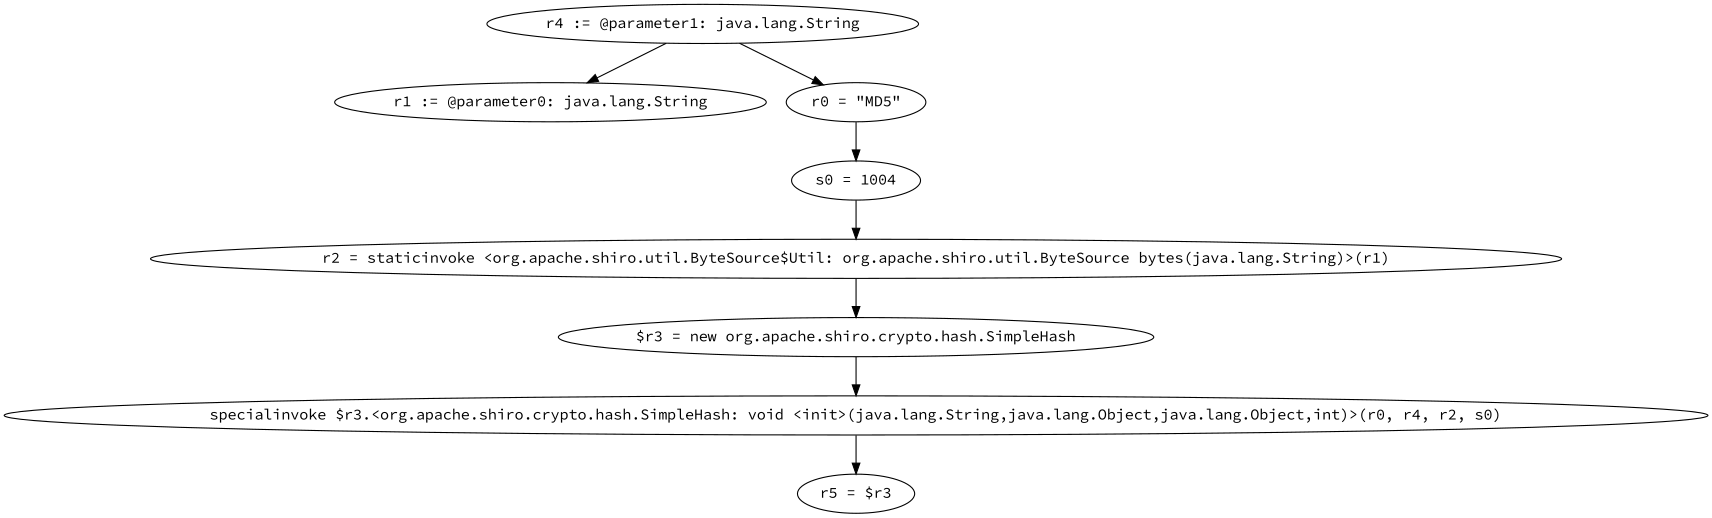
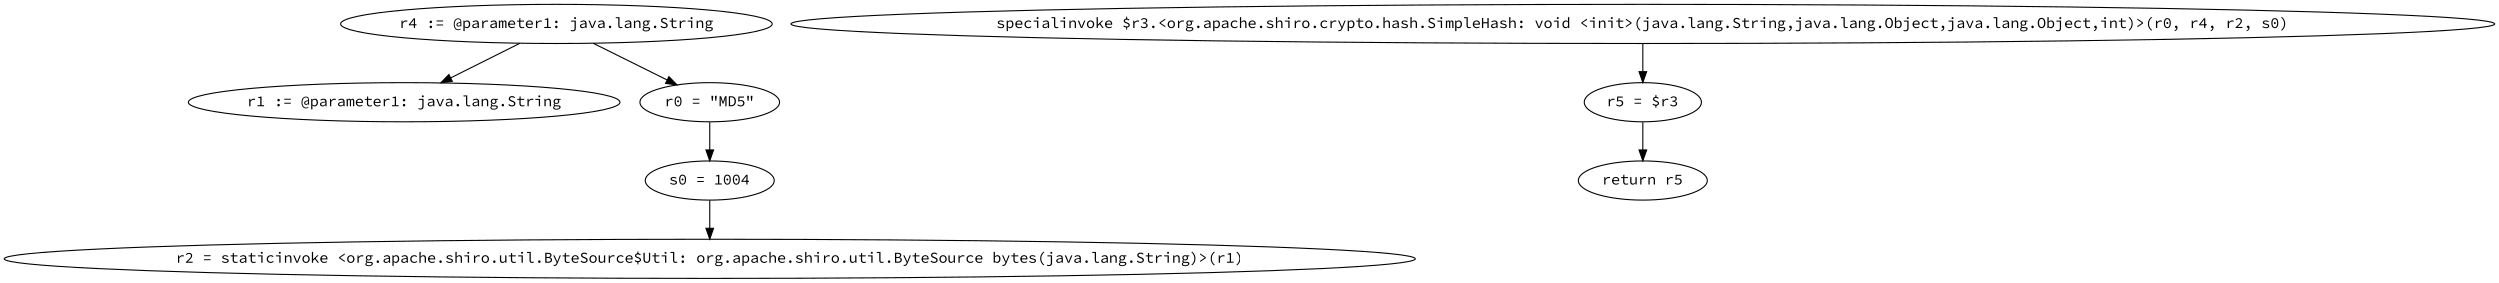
node "r1 := @parameter0: java.lang.String": label "r1 := @parameter0: java.lang.String" -> "r1 := @parameter1: java.lang.String"
node "return r5": added
node "$r3 = new org.apache.shiro.crypto.hash.SimpleHash": removed
